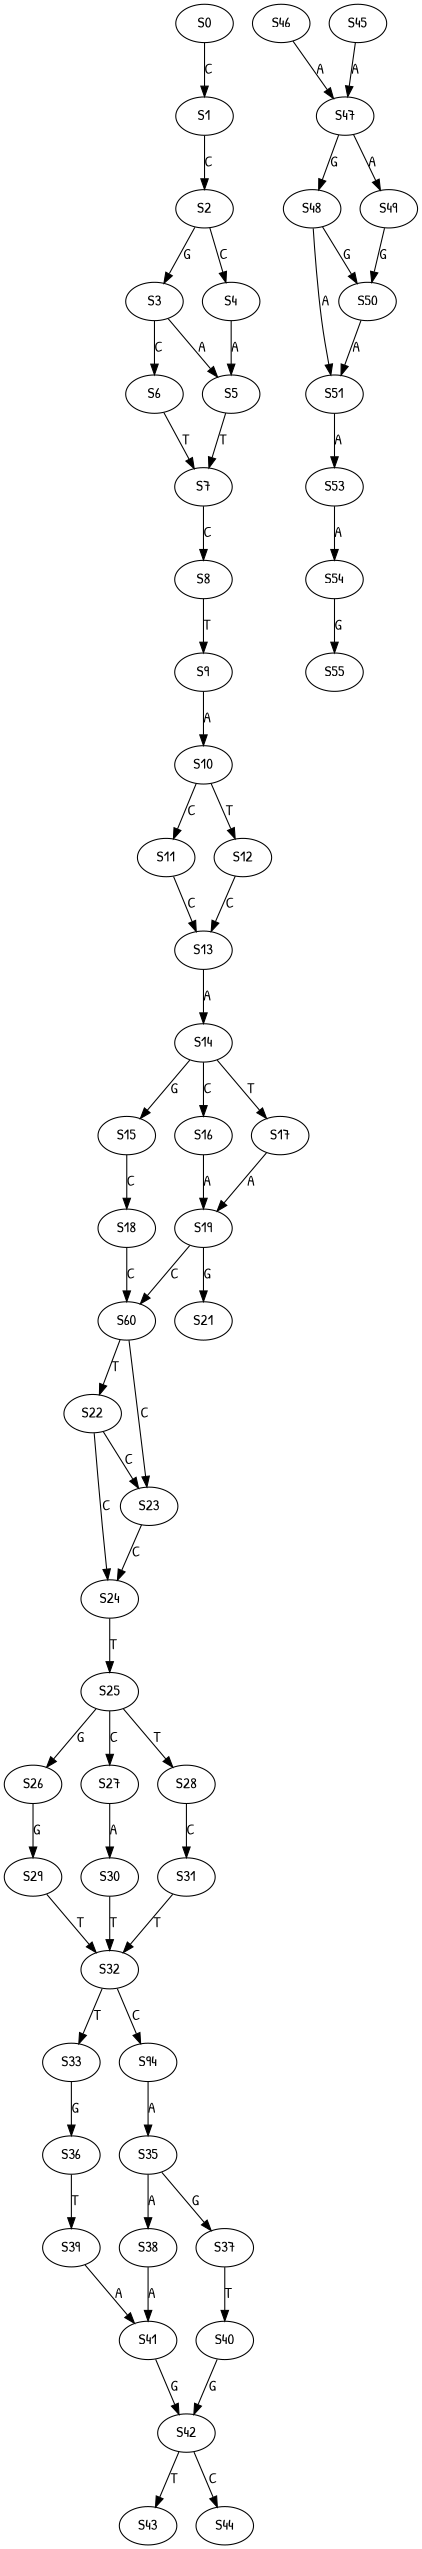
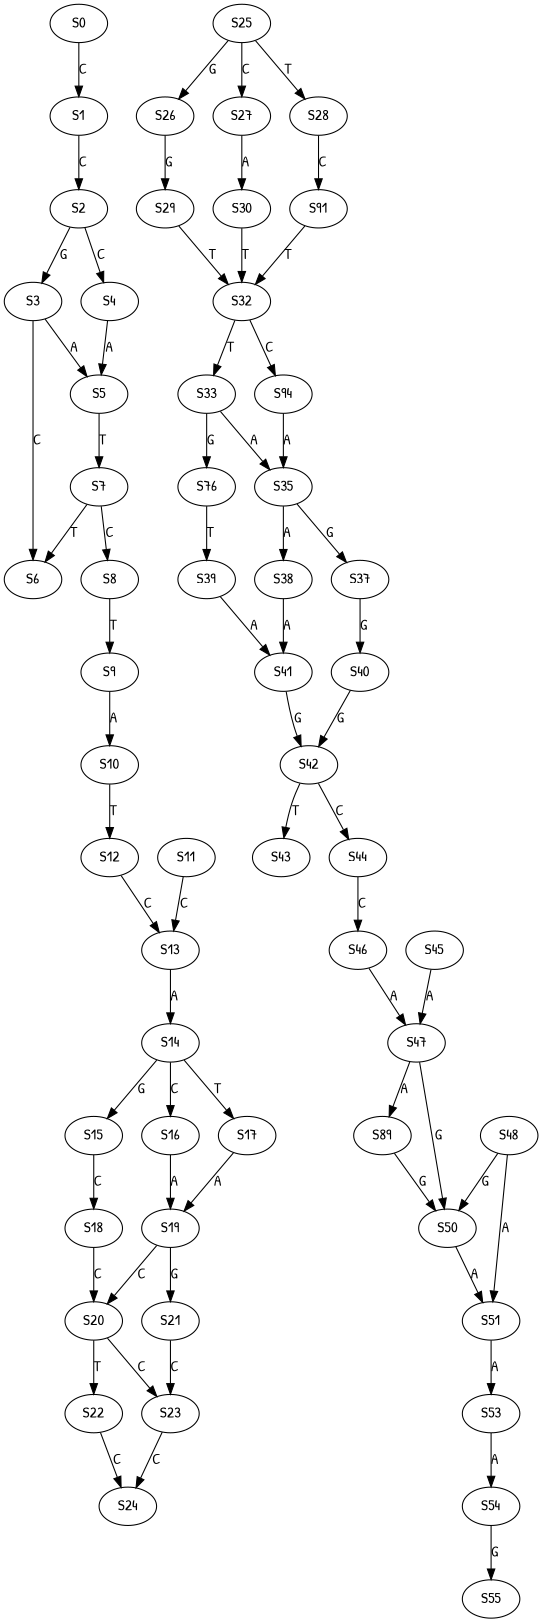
edge "S47" -> "S48": now "S47" -> "S50"
node "S49": label "S49" -> "S89"
edge "S6" -> "S7": reversed
edge "S33" -> "S35": added, label "A"
edge "S10" -> "S11": removed, label "C"
edge "S44" -> "S46": added, label "C"
node "S60": label "S60" -> "S20"
edge "S22" -> "S23": now "S21" -> "S23"
edge "S24" -> "S25": removed, label "T"
node "S31": label "S31" -> "S91"
node "S36": label "S36" -> "S76"
edge "S37" -> "S40": label "T" -> "G"
